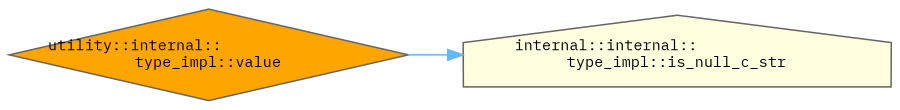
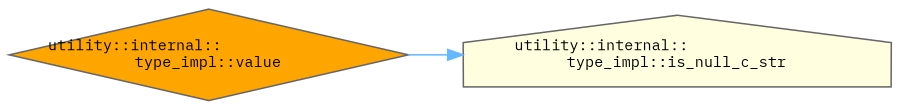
node "internal::internal:: type_impl::is_null_c_str": label "internal::internal:: type_impl::is_null_c_str" -> "utility::internal:: type_impl::is_null_c_str"
